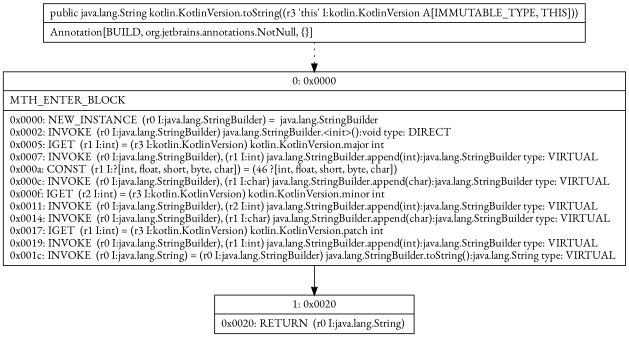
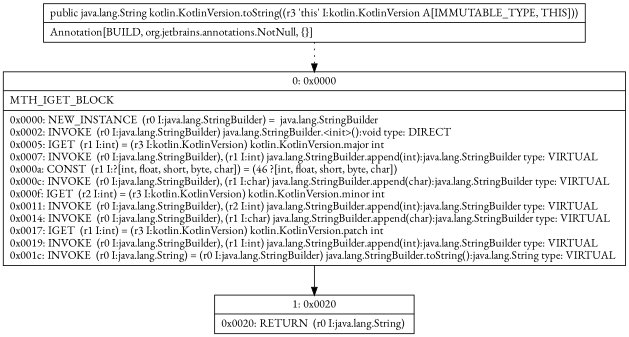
node "0: 0x0000": text "MTH_ENTER_BLOCK" -> "MTH_IGET_BLOCK"
